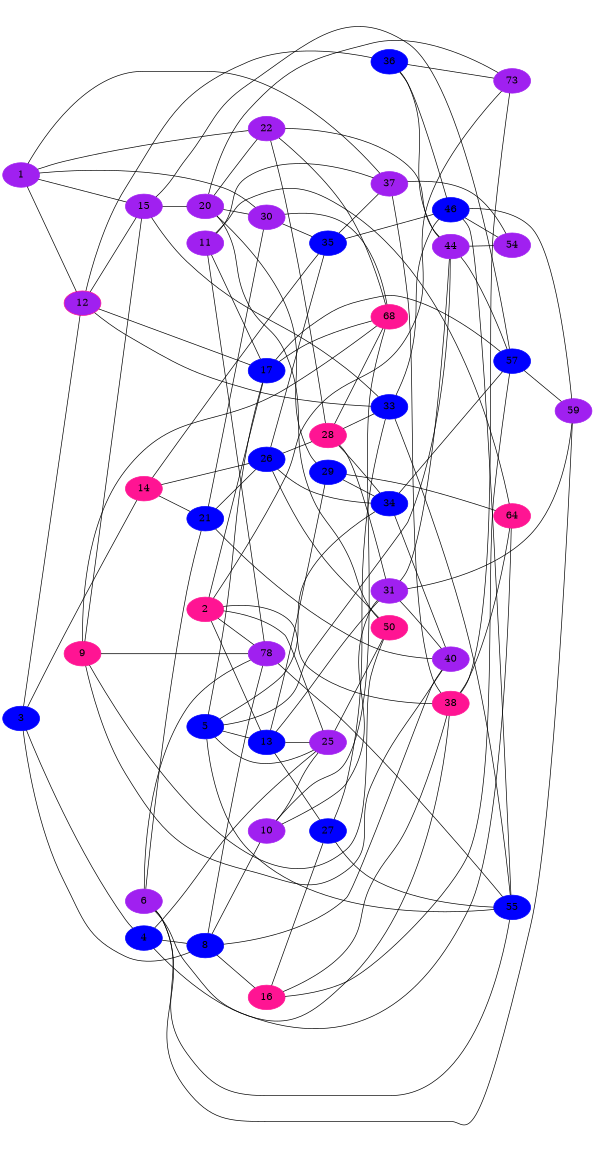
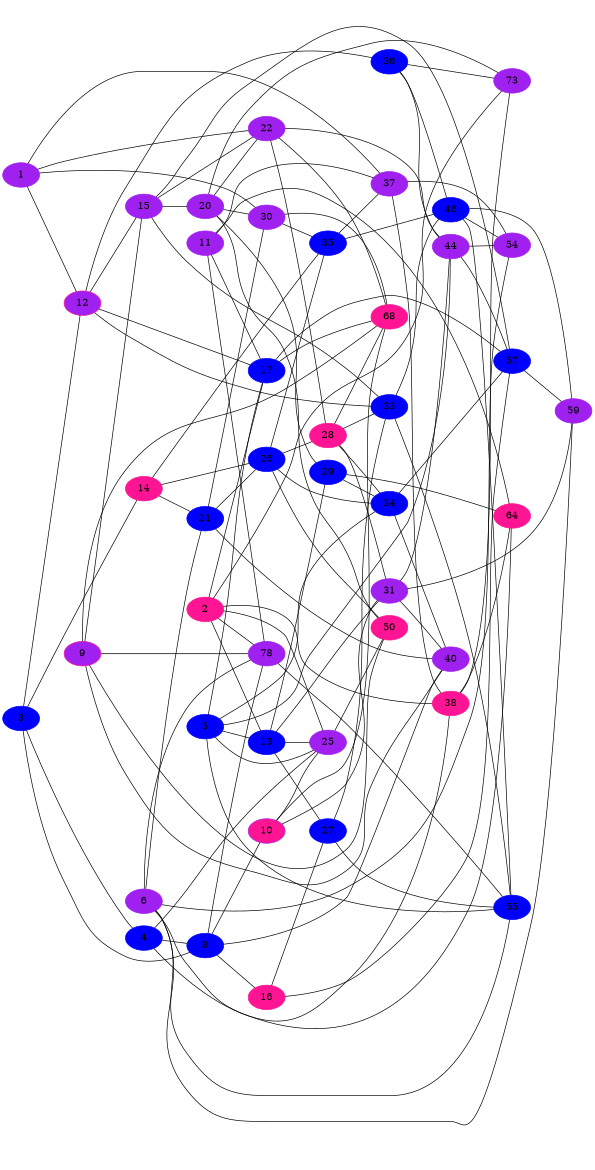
edge "1" -- "15": now "22" -- "15"
node "9": fillcolor deeppink -> purple
edge "54" -- "6": added
node "10": fillcolor purple -> deeppink
edge "38" -- "16": removed
